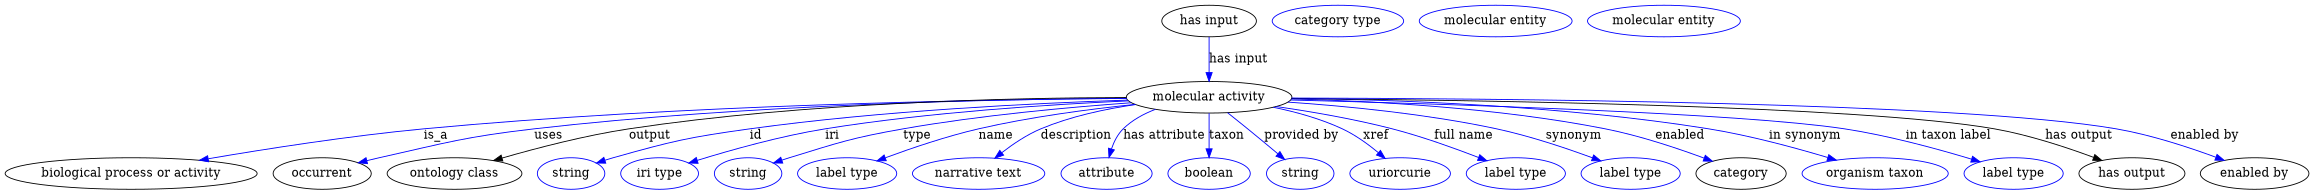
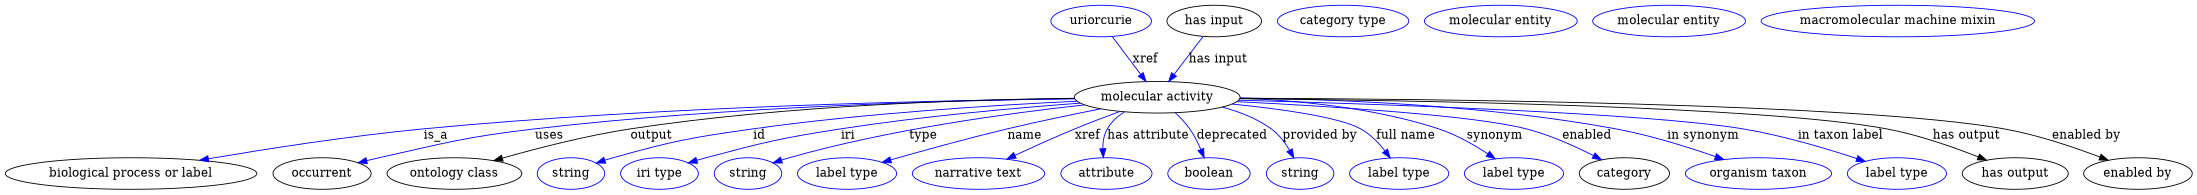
node "macromolecular machine mixin": added
edge "molecular activity" -> "enabled by": color blue -> black
edge "molecular activity" -> "uriorcurie": reversed
edge "molecular activity" -> "narrative text": label "description" -> "xref"
edge "molecular activity" -> "boolean": label "taxon" -> "deprecated"
node "biological process or activity": label "biological process or activity" -> "biological process or label"
